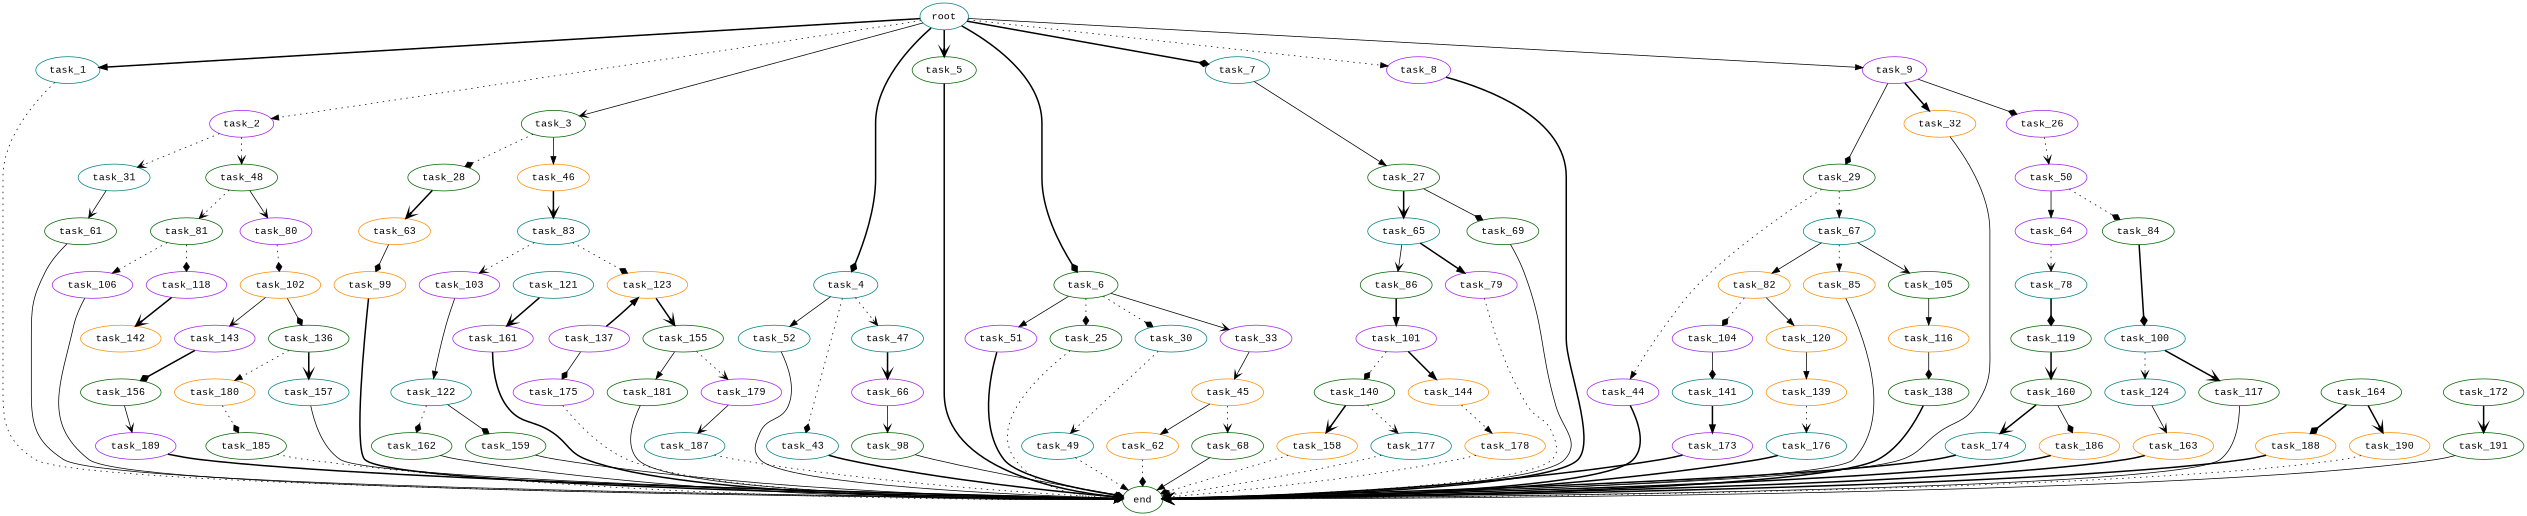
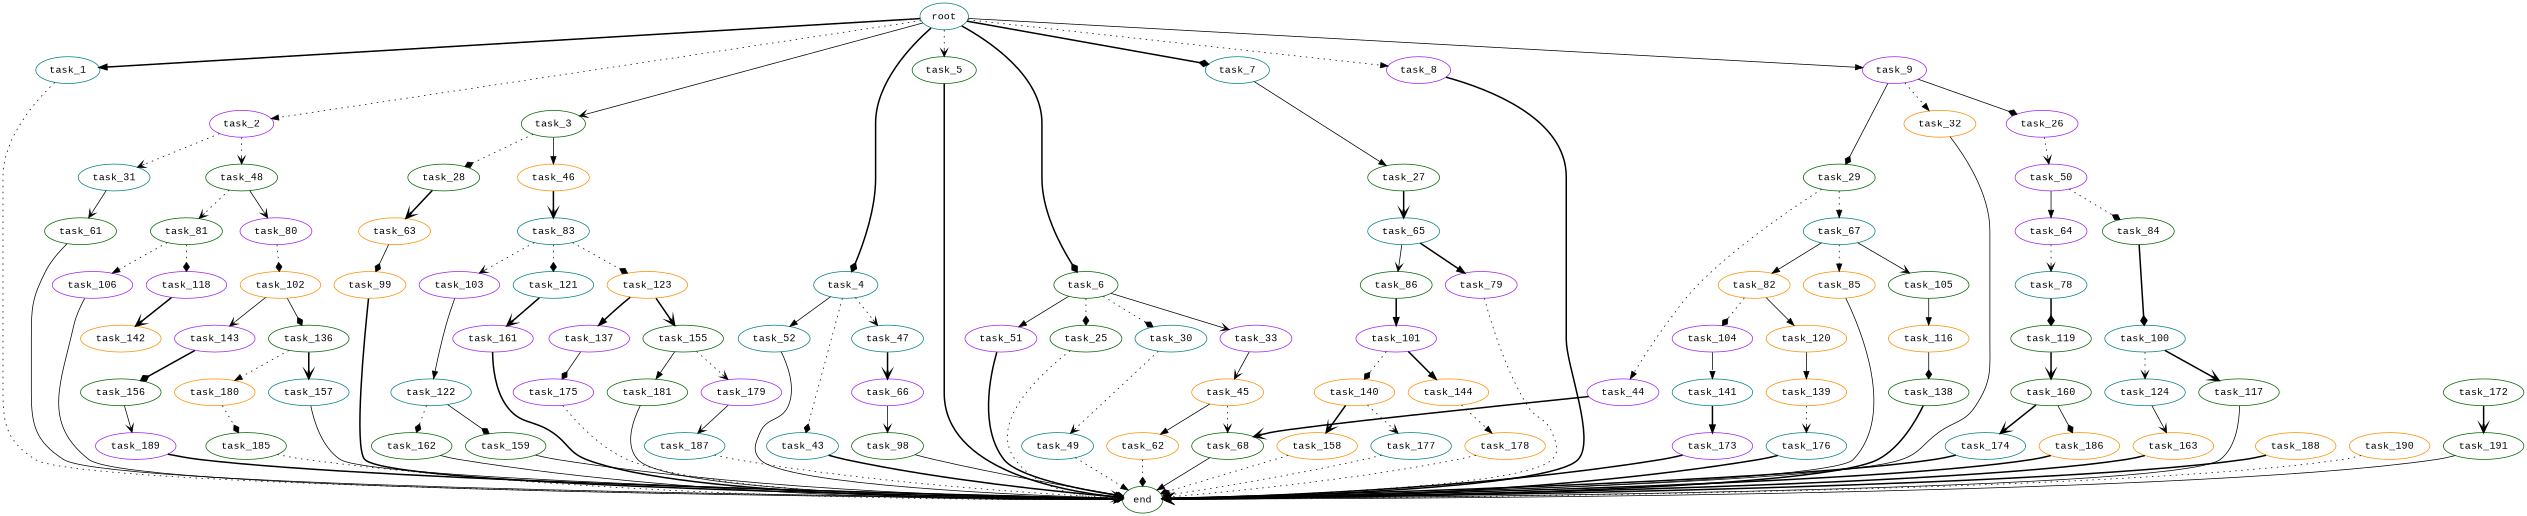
edge "root" -> "task_5": style bold -> dotted
edge "task_9" -> "task_32": style bold -> dotted
node "task_69": removed
edge "task_83" -> "task_121": added
edge "task_137" -> "task_123": reversed
edge "task_104" -> "task_141": arrowhead diamond -> normal
node "task_140": color darkgreen -> darkorange
node "task_164": removed
edge "task_43" -> "end": arrowhead diamond -> vee
edge "task_44" -> "end": now "task_44" -> "task_68"
